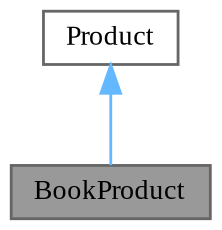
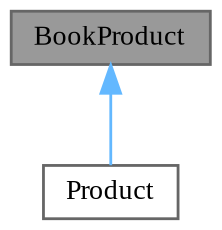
edge "BookProduct" -> "Product": reversed
